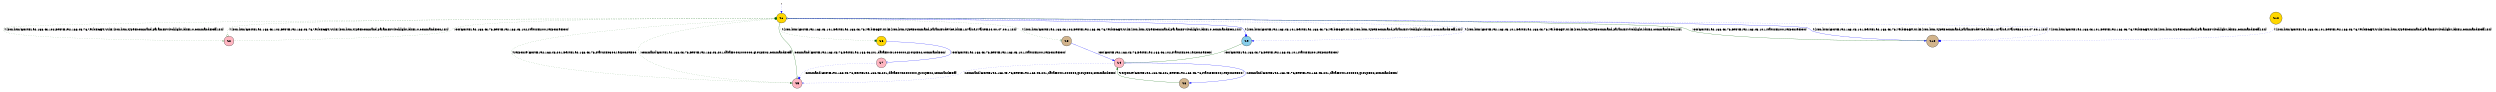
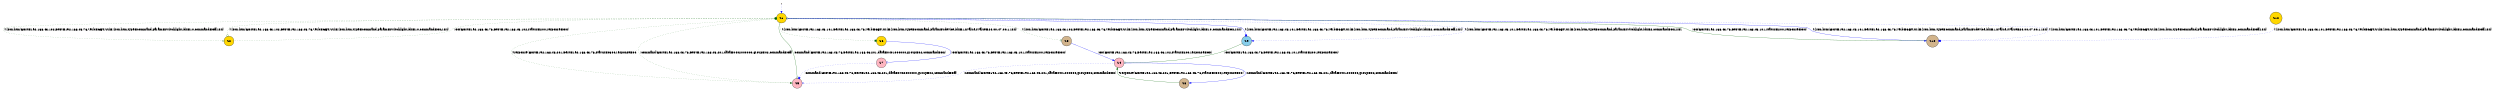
node "S2": fillcolor lightpink -> gold
